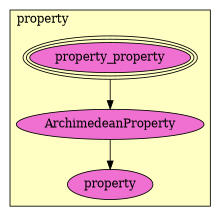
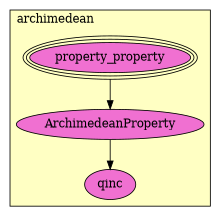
cluster "property": label "property" -> "archimedean"
node "property": label "property" -> "qinc"
